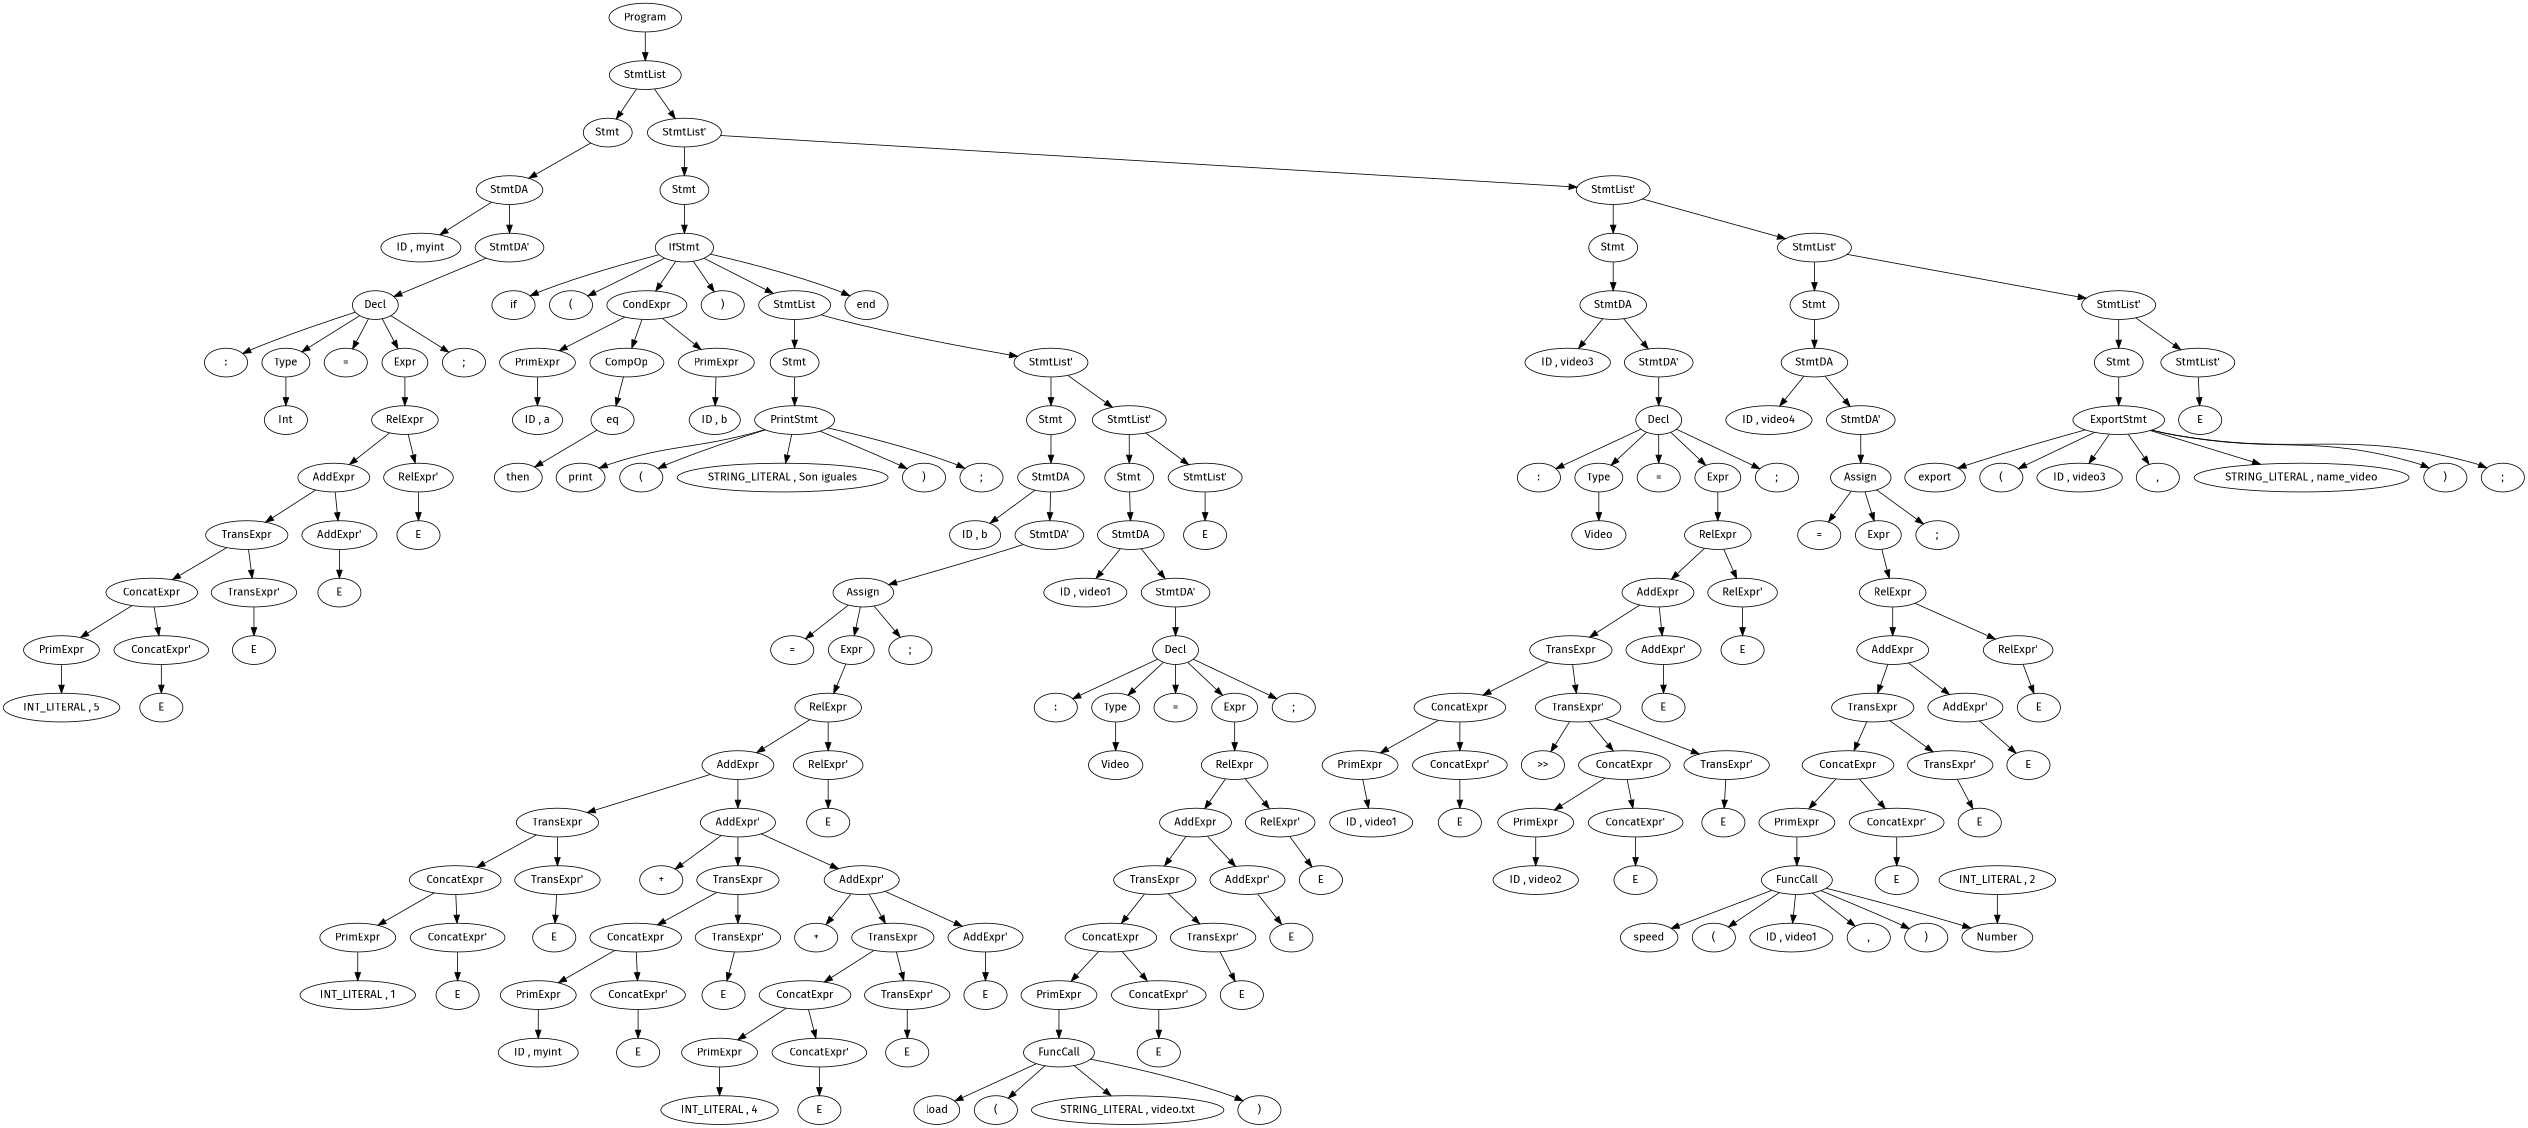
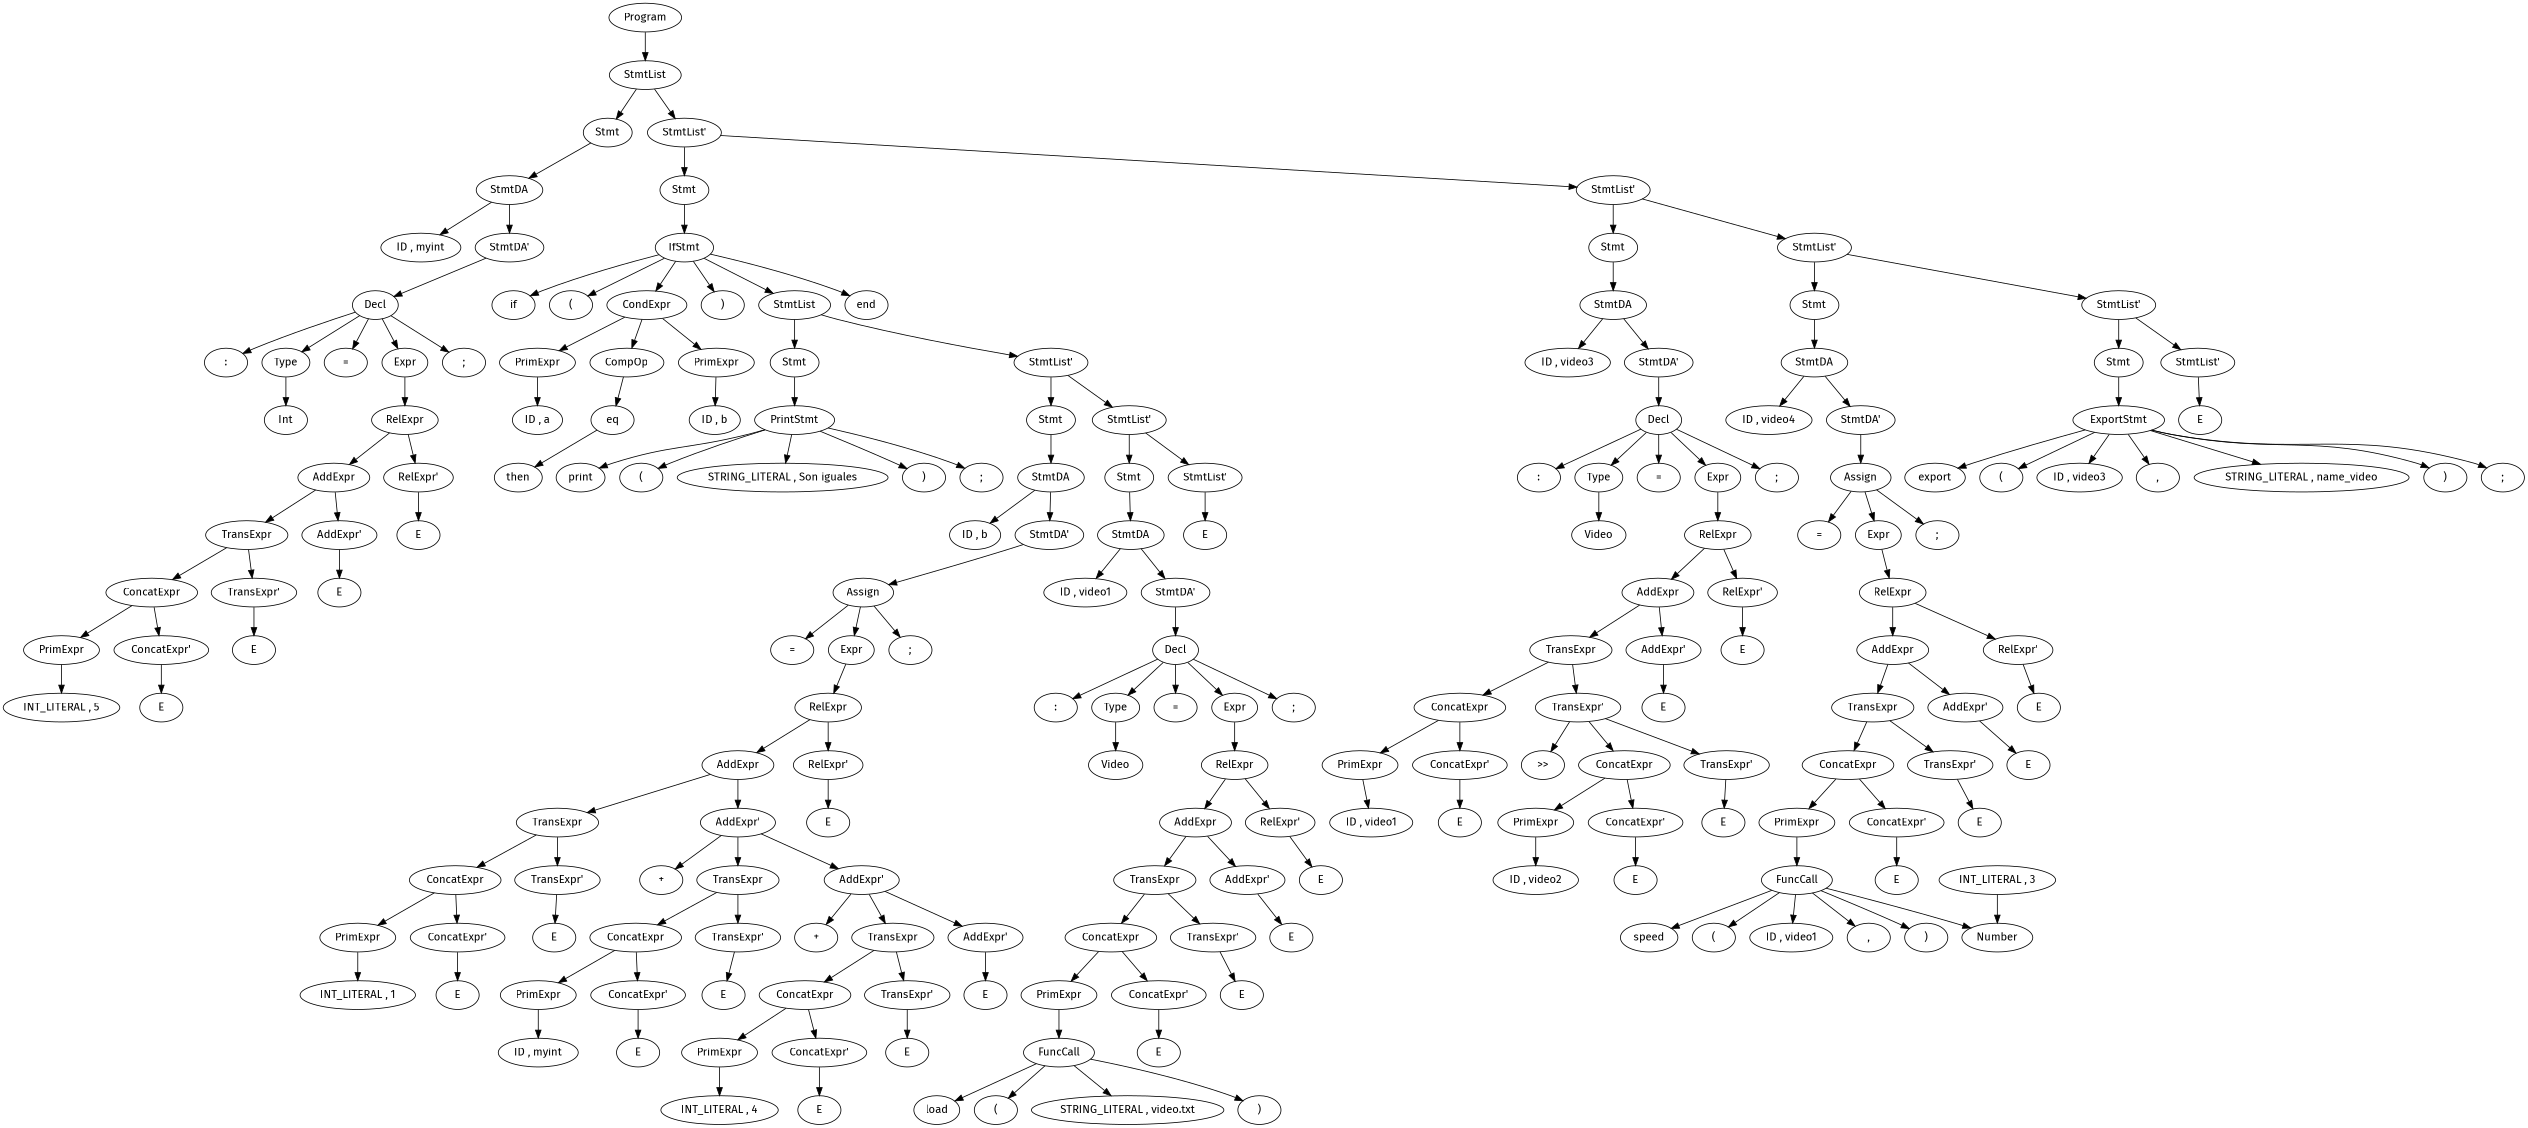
node "INT_LITERAL , 2": label "INT_LITERAL , 2" -> "INT_LITERAL , 3"
